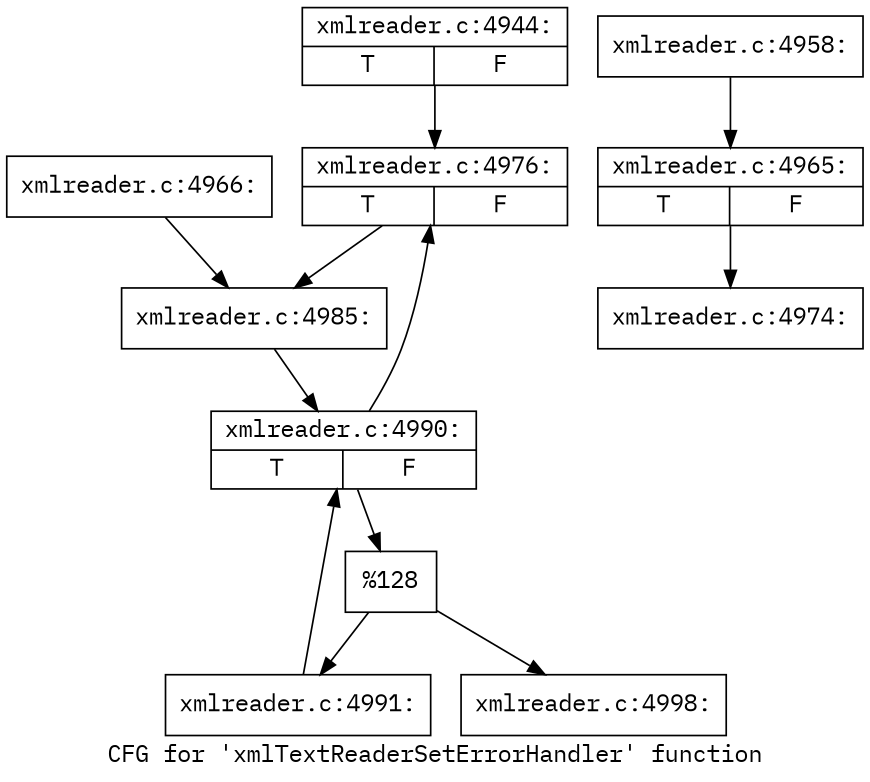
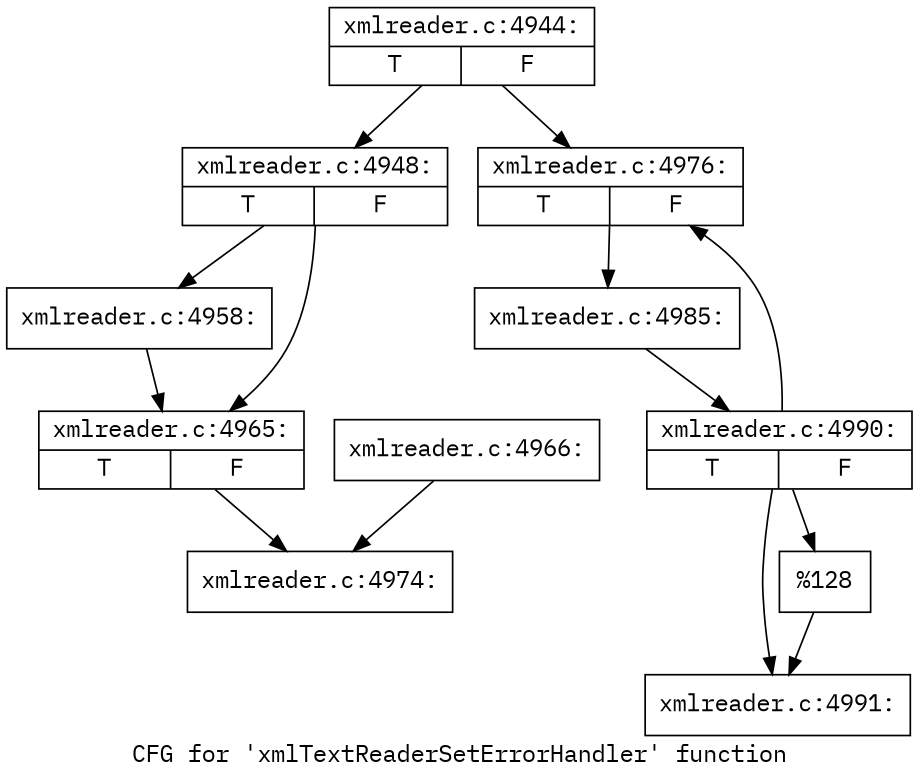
node "xmlreader.c:4948:": added
edge "xmlreader.c:4966:" -> "xmlreader.c:4985:": now "xmlreader.c:4966:" -> "xmlreader.c:4974:"
edge "xmlreader.c:4991:" -> "xmlreader.c:4990:": reversed
node "xmlreader.c:4998:": removed
